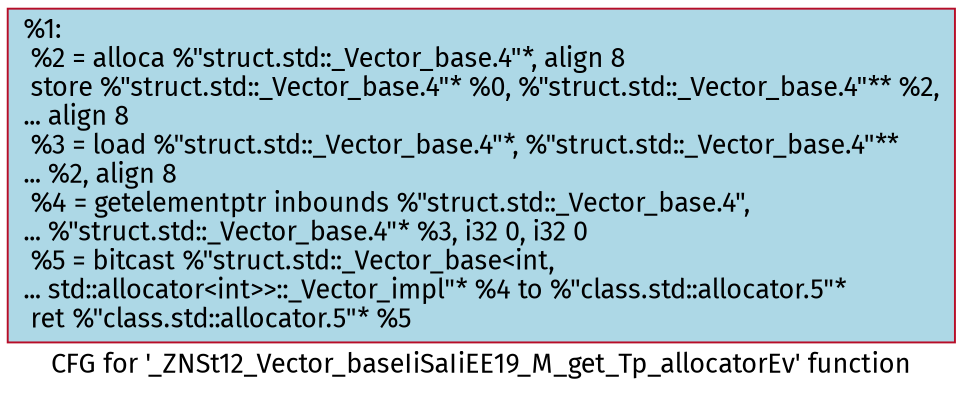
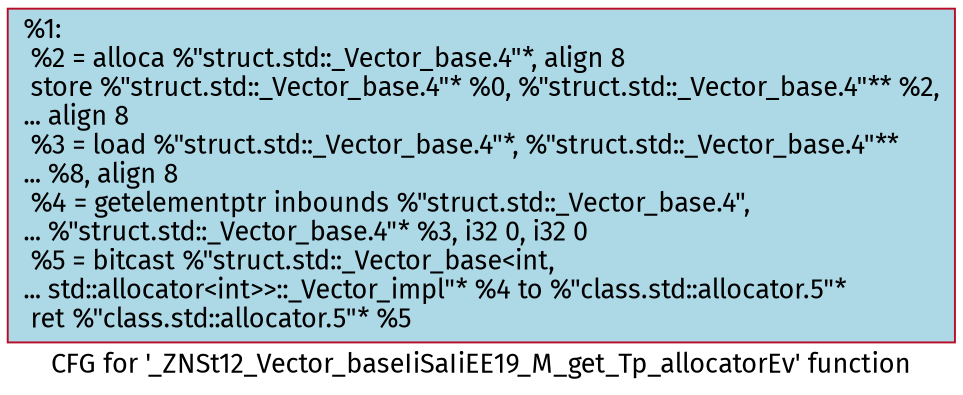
node "%1:": text "... %2, align 8" -> "... %8, align 8"
